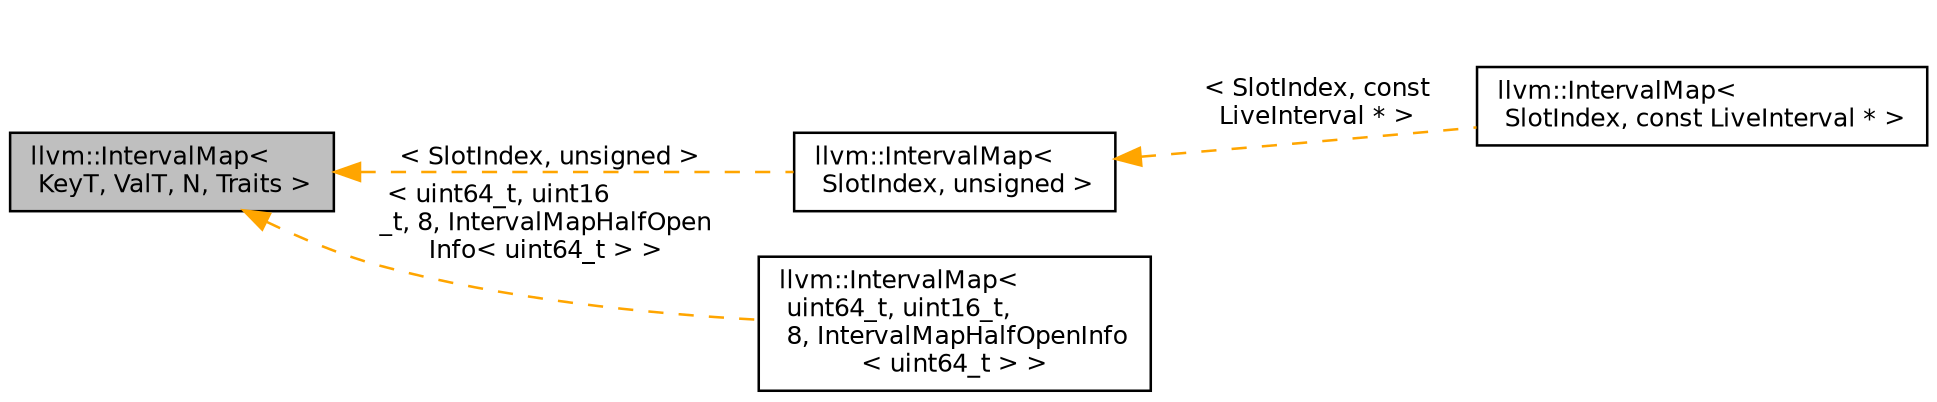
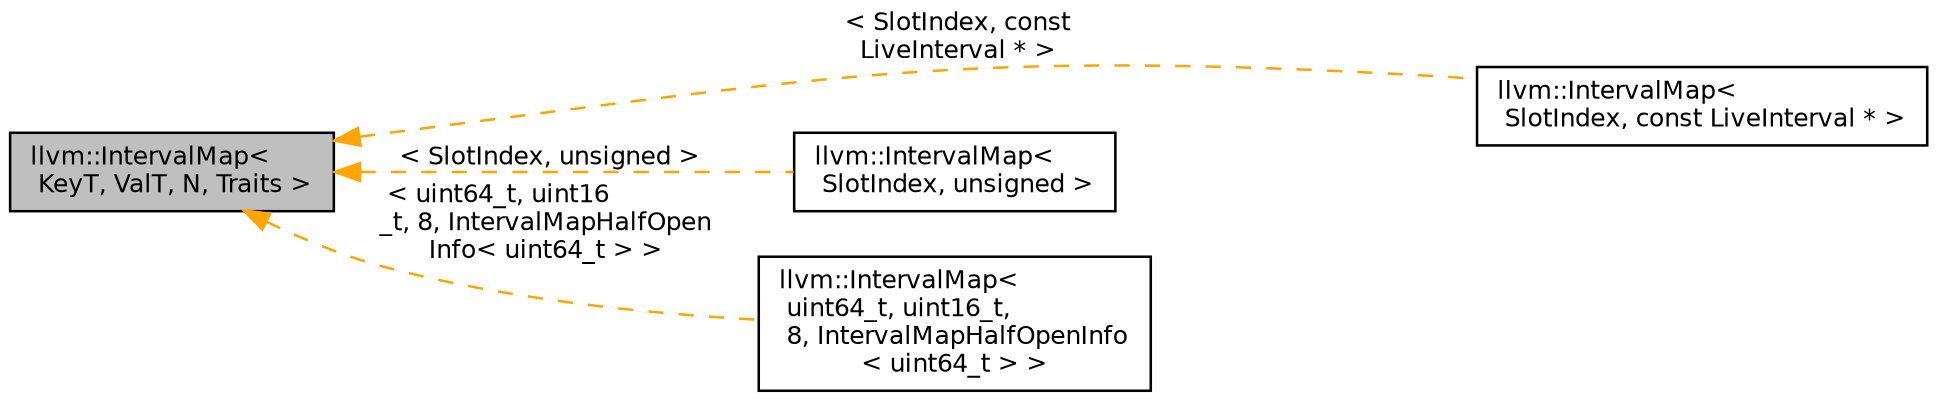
edge "llvm::IntervalMap< SlotIndex, const LiveInterval * >" -> "llvm::IntervalMap< SlotIndex, unsigned >": now "llvm::IntervalMap< SlotIndex, const LiveInterval * >" -> "llvm::IntervalMap< KeyT, ValT, N, Traits >"
